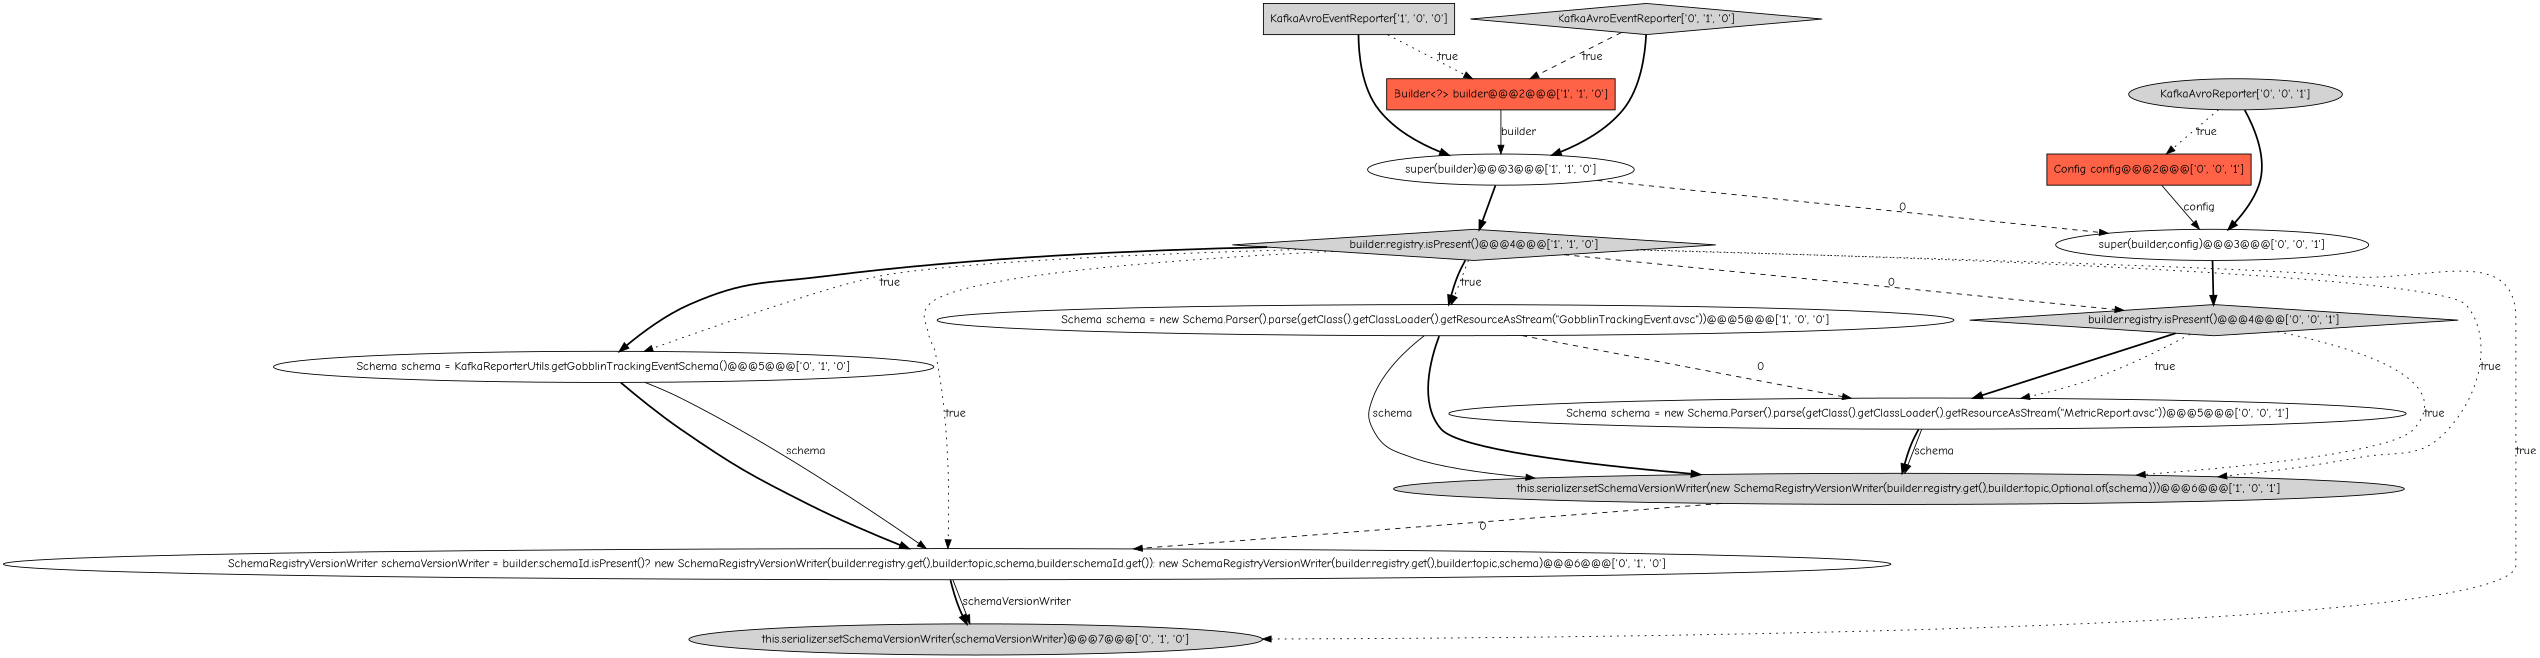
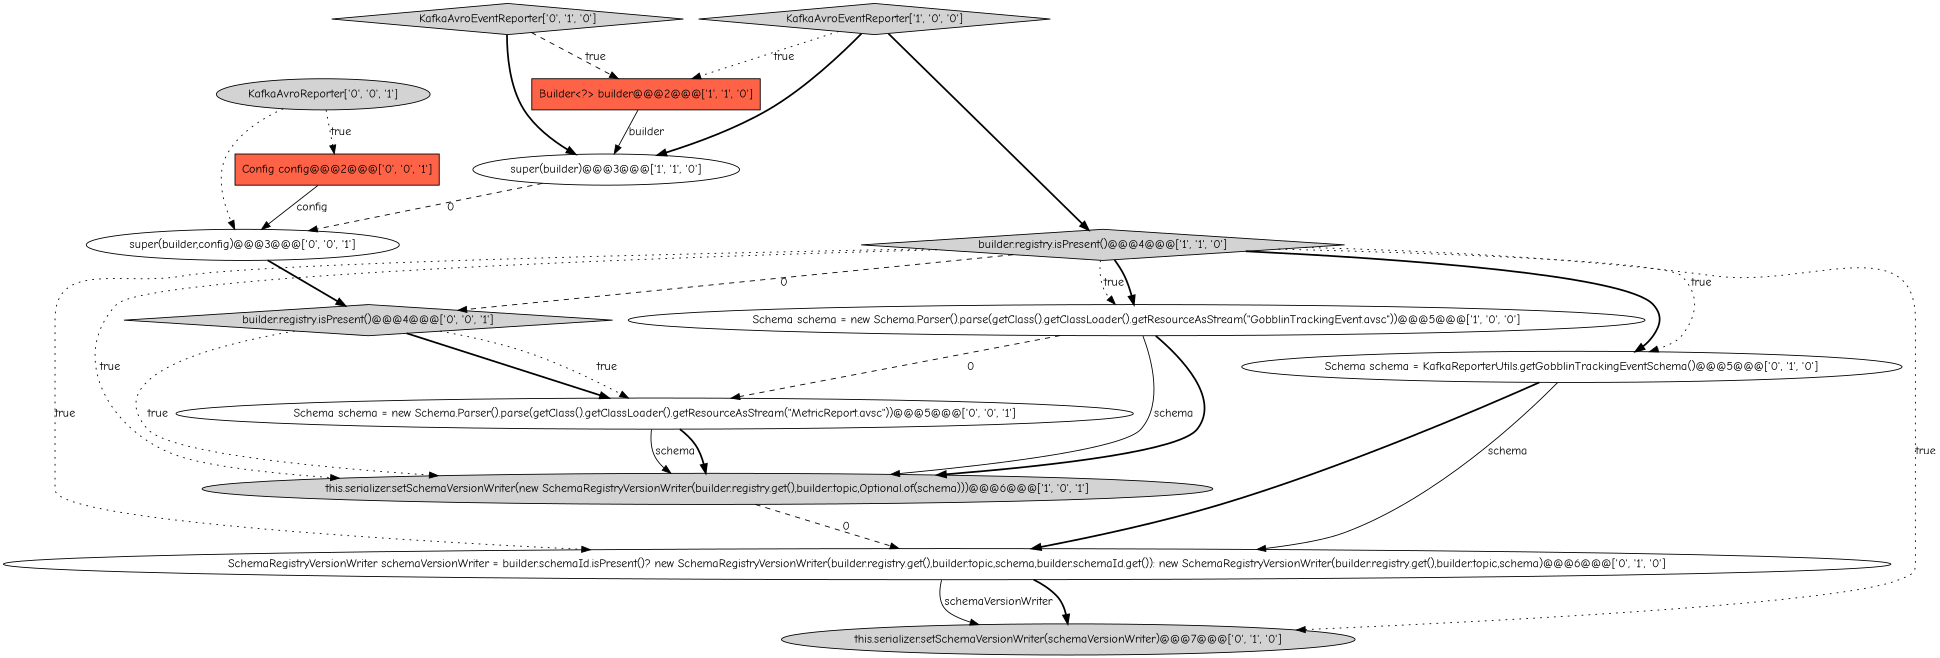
node "KafkaAvroEventReporter['1', '0', '0']": shape box -> diamond
edge "KafkaAvroReporter['0', '0', '1']" -> "super(builder,config)@@@3@@@['0', '0', '1']": style bold -> dotted
edge "super(builder)@@@3@@@['1', '1', '0']" -> "builder.registry.isPresent()@@@4@@@['1', '1', '0']": now "KafkaAvroEventReporter['1', '0', '0']" -> "builder.registry.isPresent()@@@4@@@['1', '1', '0']"
